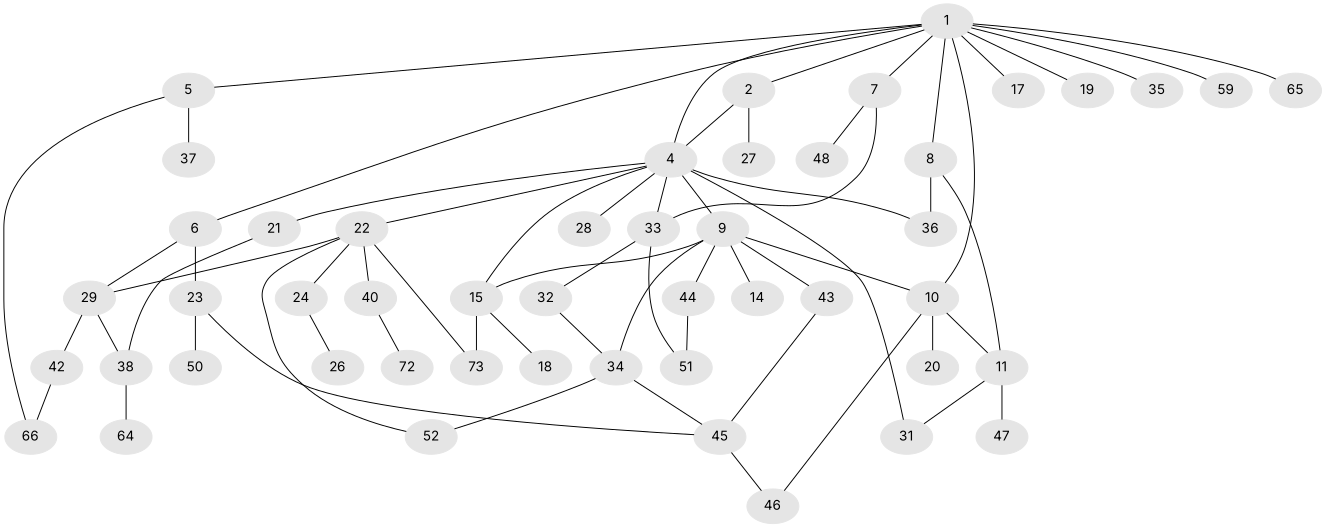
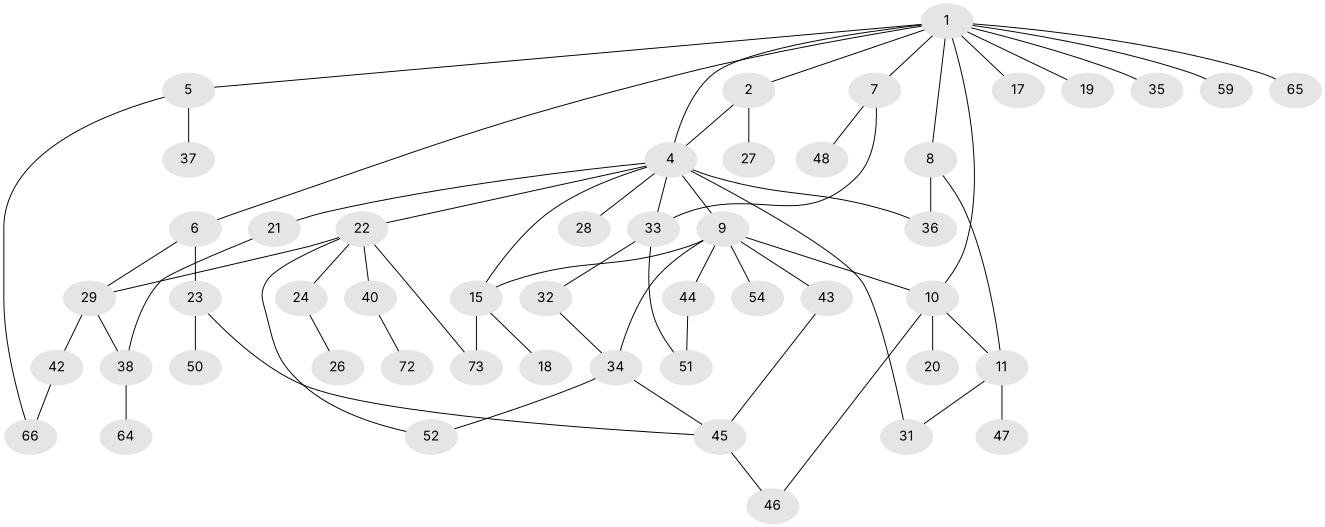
node "14": label "14" -> "54"
